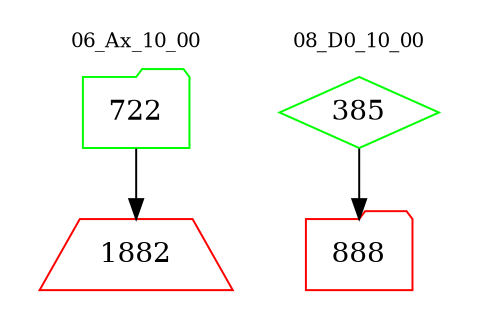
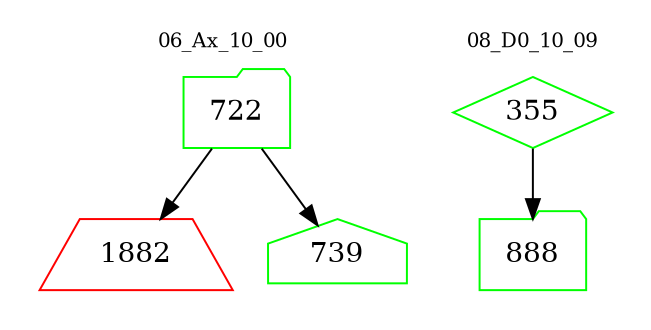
cluster "08_D0_10_00": label "08_D0_10_00" -> "08_D0_10_09"
node "385": label "385" -> "355"
node "739": added
node "888": color red -> green
